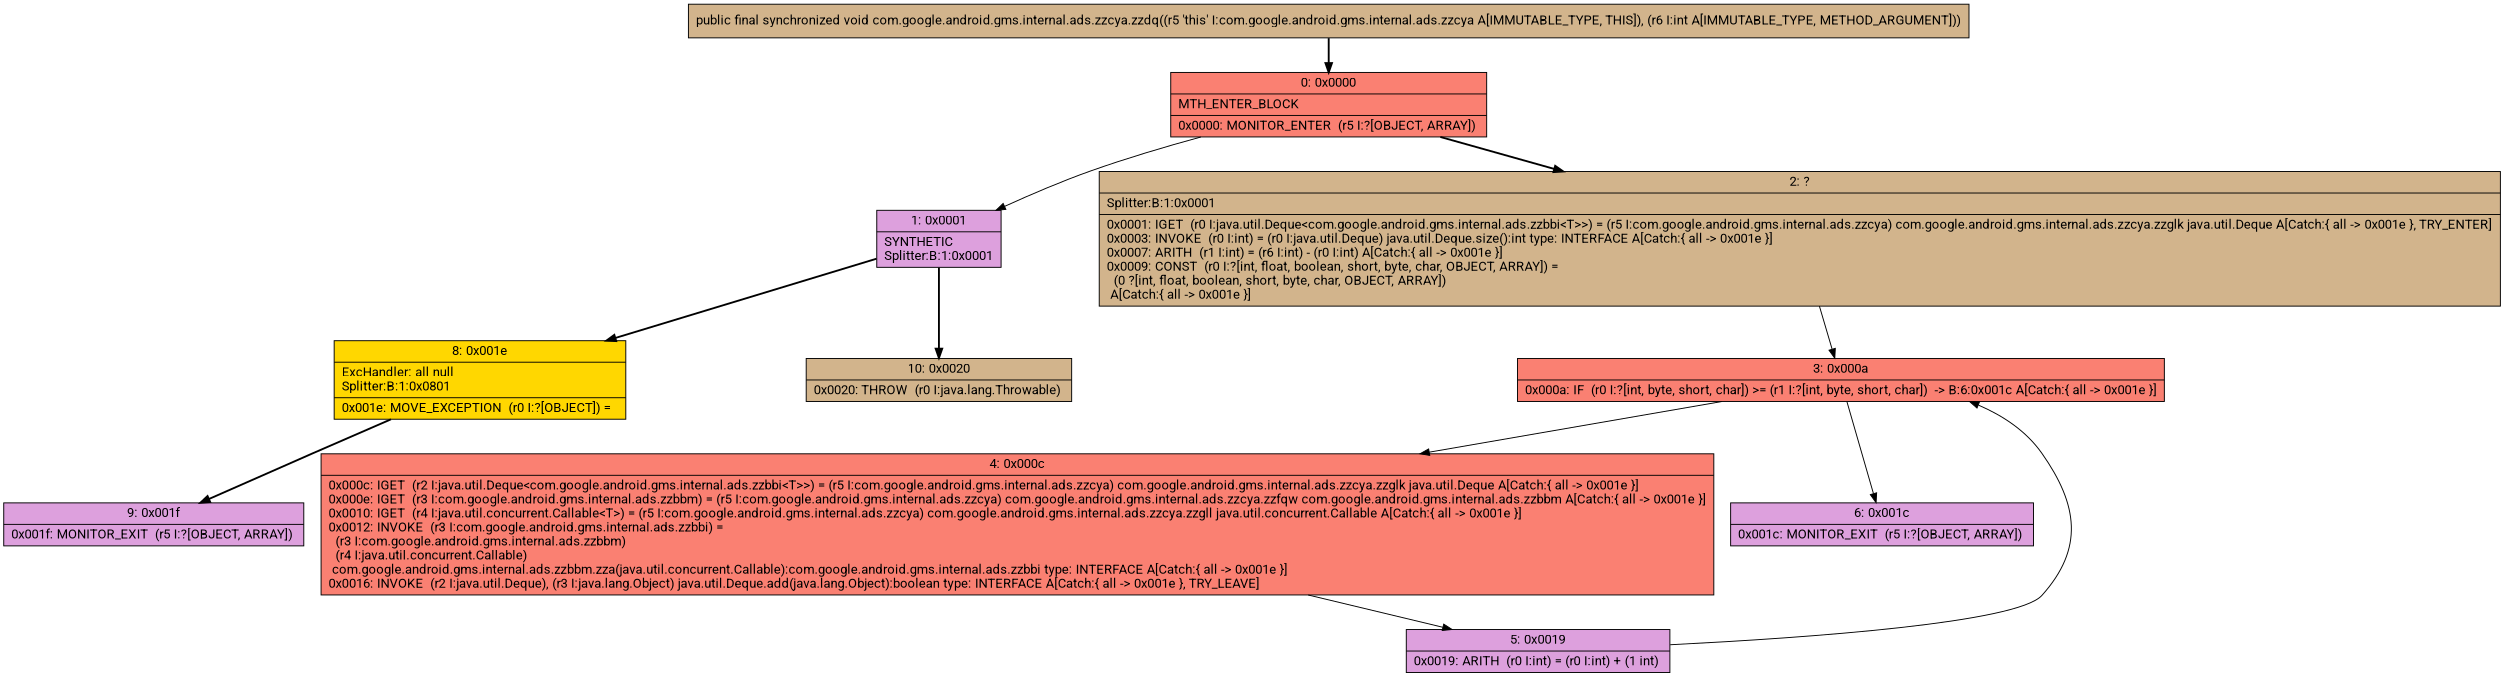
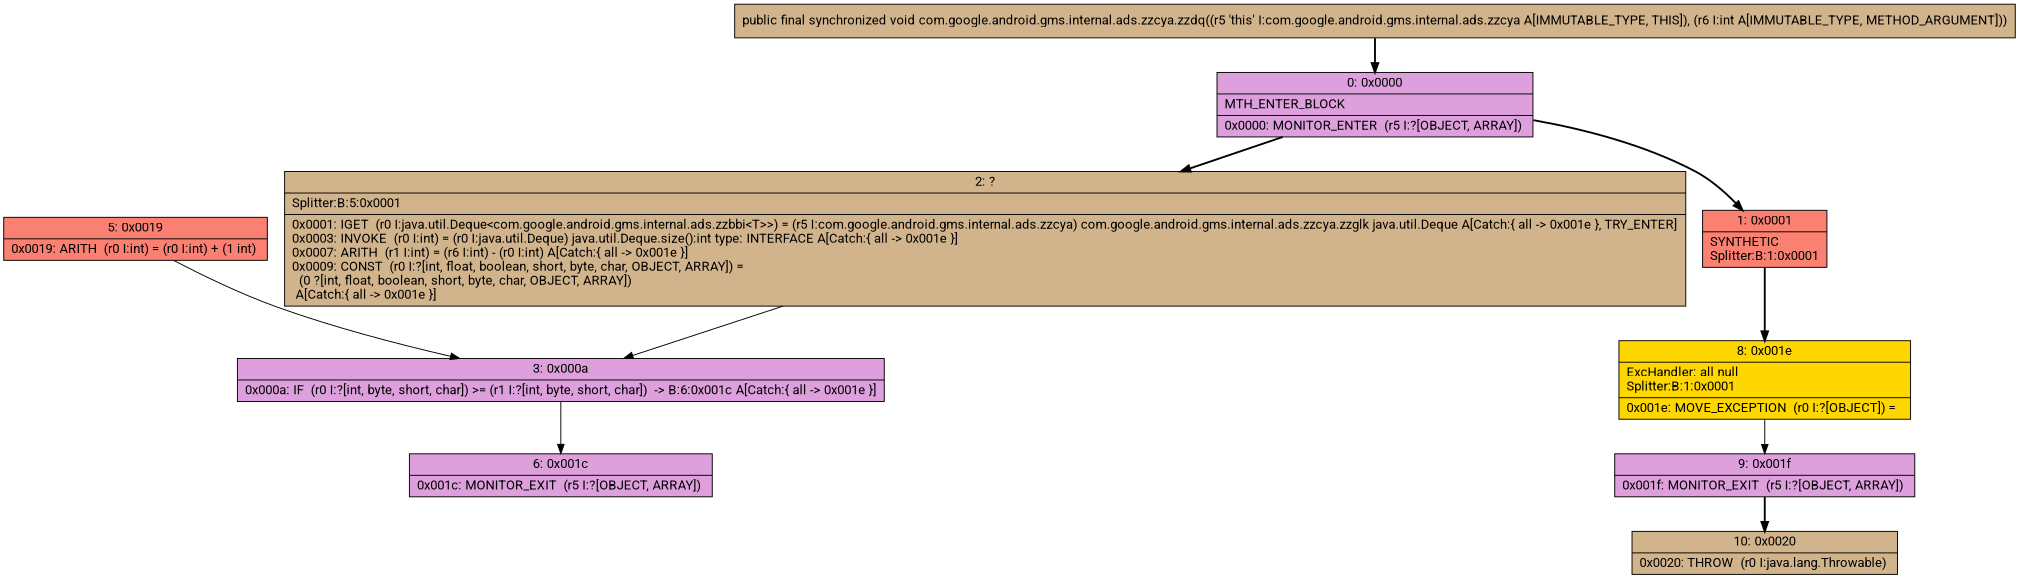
node "0: 0x0000": fillcolor salmon -> plum
edge "0: 0x0000" -> "1: 0x0001": style solid -> bold
node "2: ?": text "Splitter:B:1:0x0001" -> "Splitter:B:5:0x0001"
node "1: 0x0001": fillcolor plum -> salmon
edge "1: 0x0001" -> "10: 0x0020": now "9: 0x001f" -> "10: 0x0020"
node "3: 0x000a": fillcolor salmon -> plum
node "8: 0x001e": text "Splitter:B:1:0x0801" -> "Splitter:B:1:0x0001"
edge "8: 0x001e" -> "9: 0x001f": style bold -> solid
node "4: 0x000c": removed
node "5: 0x0019": fillcolor plum -> salmon
